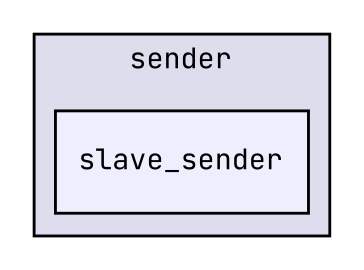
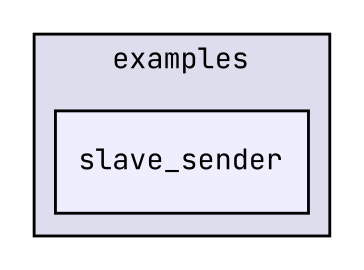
cluster "sender": label "sender" -> "examples"
